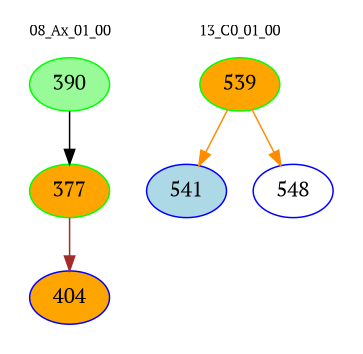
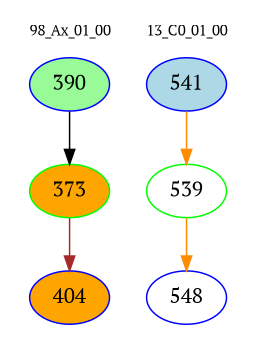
cluster "08_Ax_01_00": label "08_Ax_01_00" -> "98_Ax_01_00"
node "390": color green -> blue
node "539": fillcolor orange -> white
edge "539" -> "541": reversed
node "377": label "377" -> "373"
